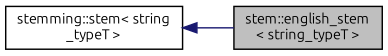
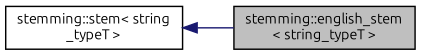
node "stem::english_stem < string_typeT >": label "stem::english_stem < string_typeT >" -> "stemming::english_stem < string_typeT >"
